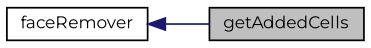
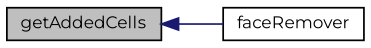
edge "getAddedCells" -> "faceRemover": reversed
